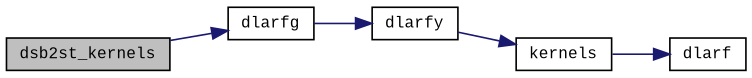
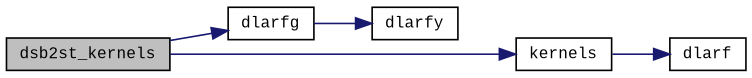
edge "dlarfy" -> "kernels": now "dsb2st_kernels" -> "kernels"
